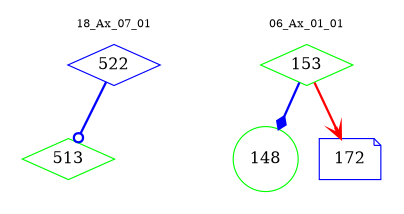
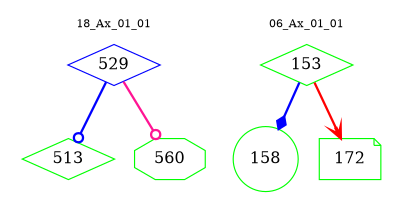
cluster "18_Ax_07_01": label "18_Ax_07_01" -> "18_Ax_01_01"
node "522": label "522" -> "529"
node "560": added
node "148": label "148" -> "158"
node "172": color blue -> green
